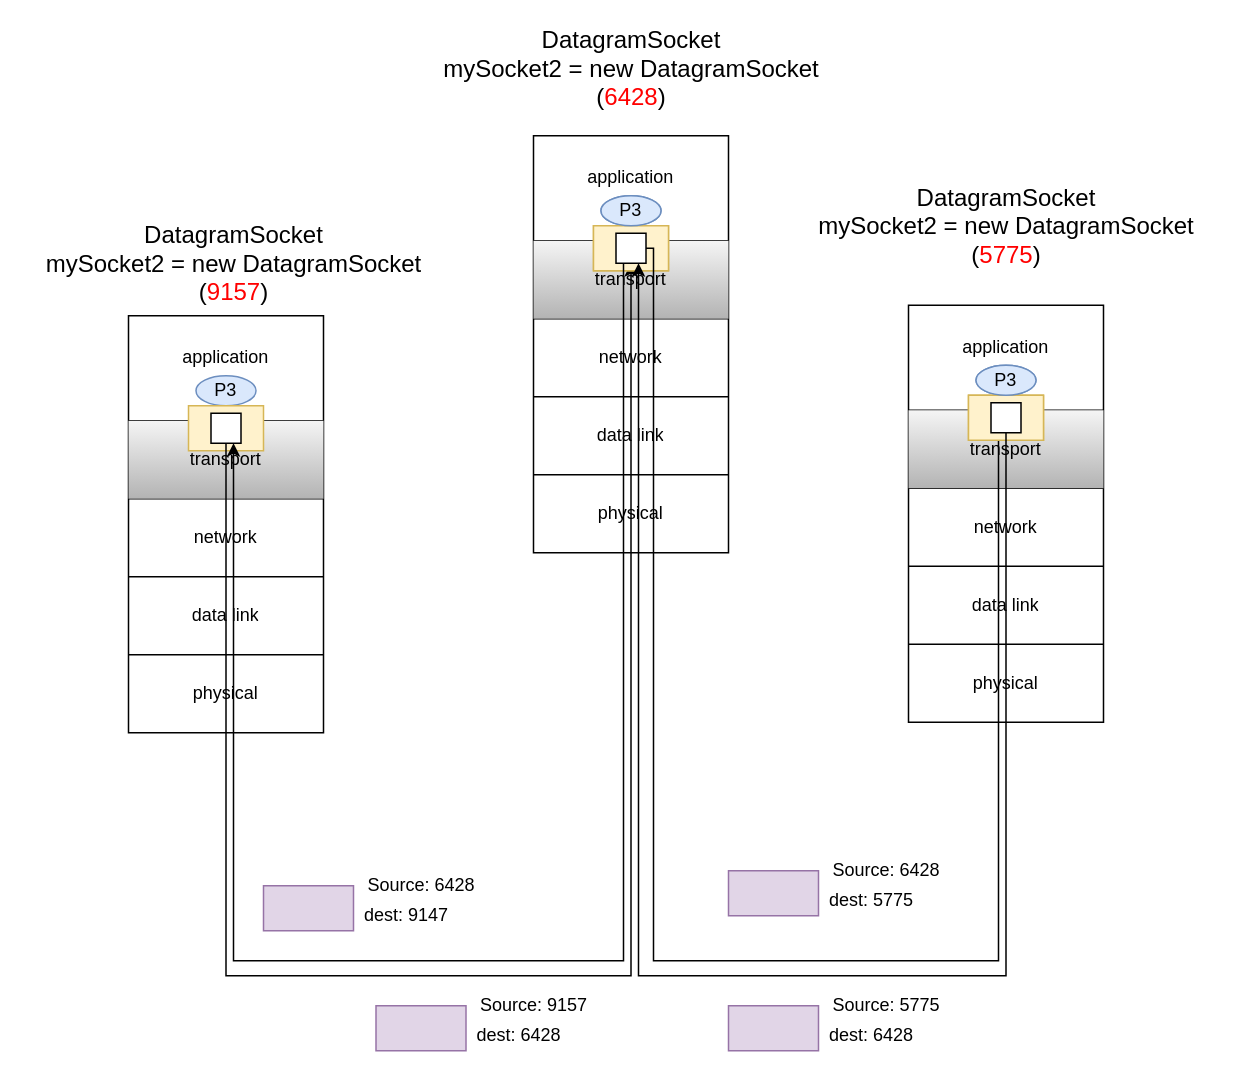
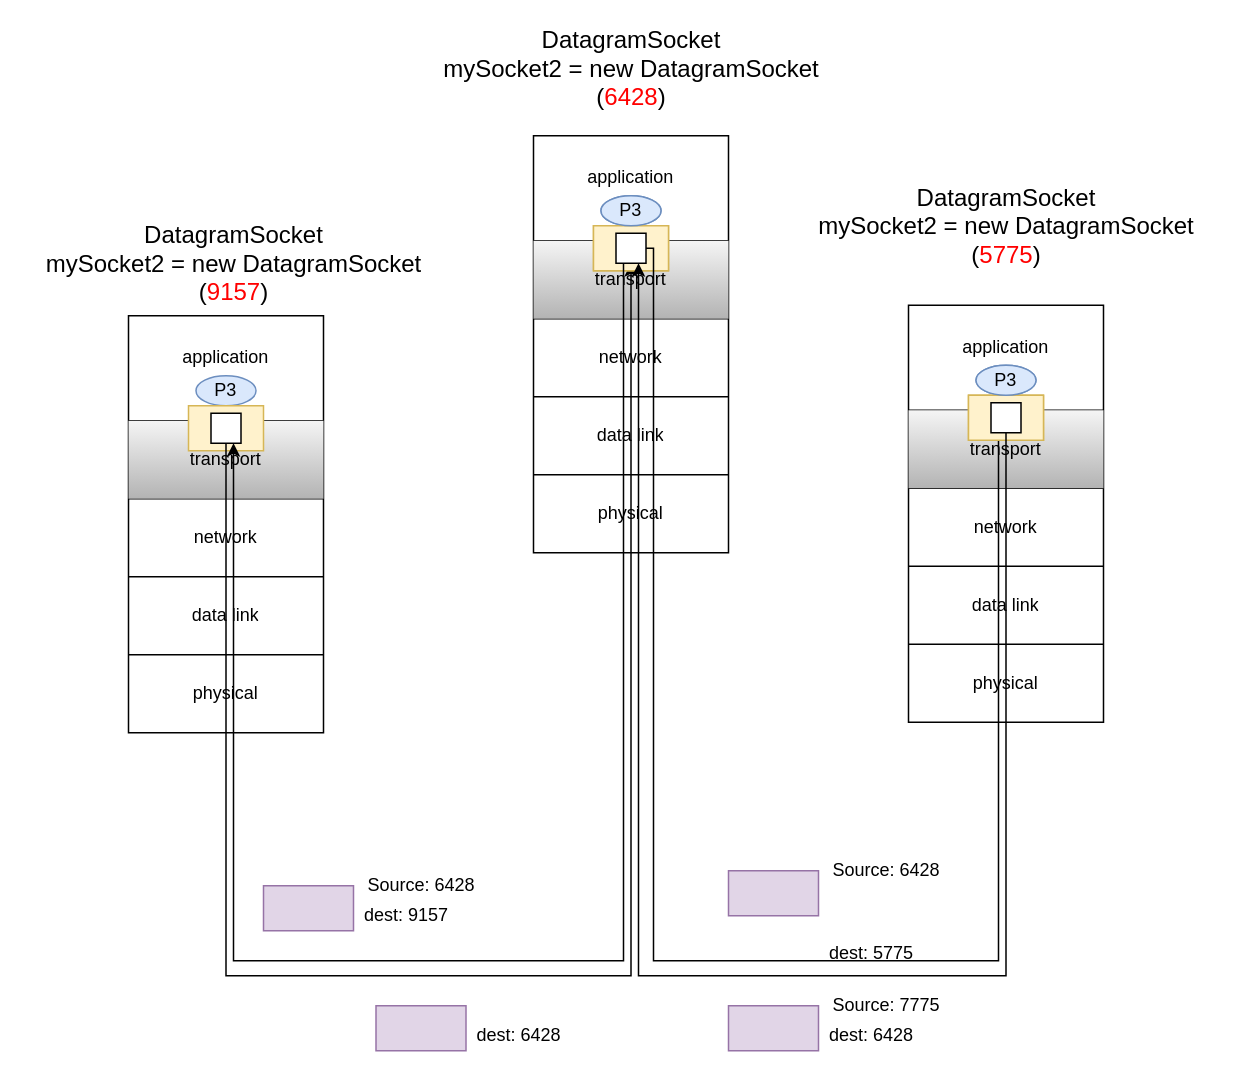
node "dest: 5775": moved (871, 901) -> (871, 953)
node "dest: 9147": label "dest: 9147" -> "dest: 9157"
node "Source: 9157": removed
node "Source: 5775": label "Source: 5775" -> "Source: 7775"
